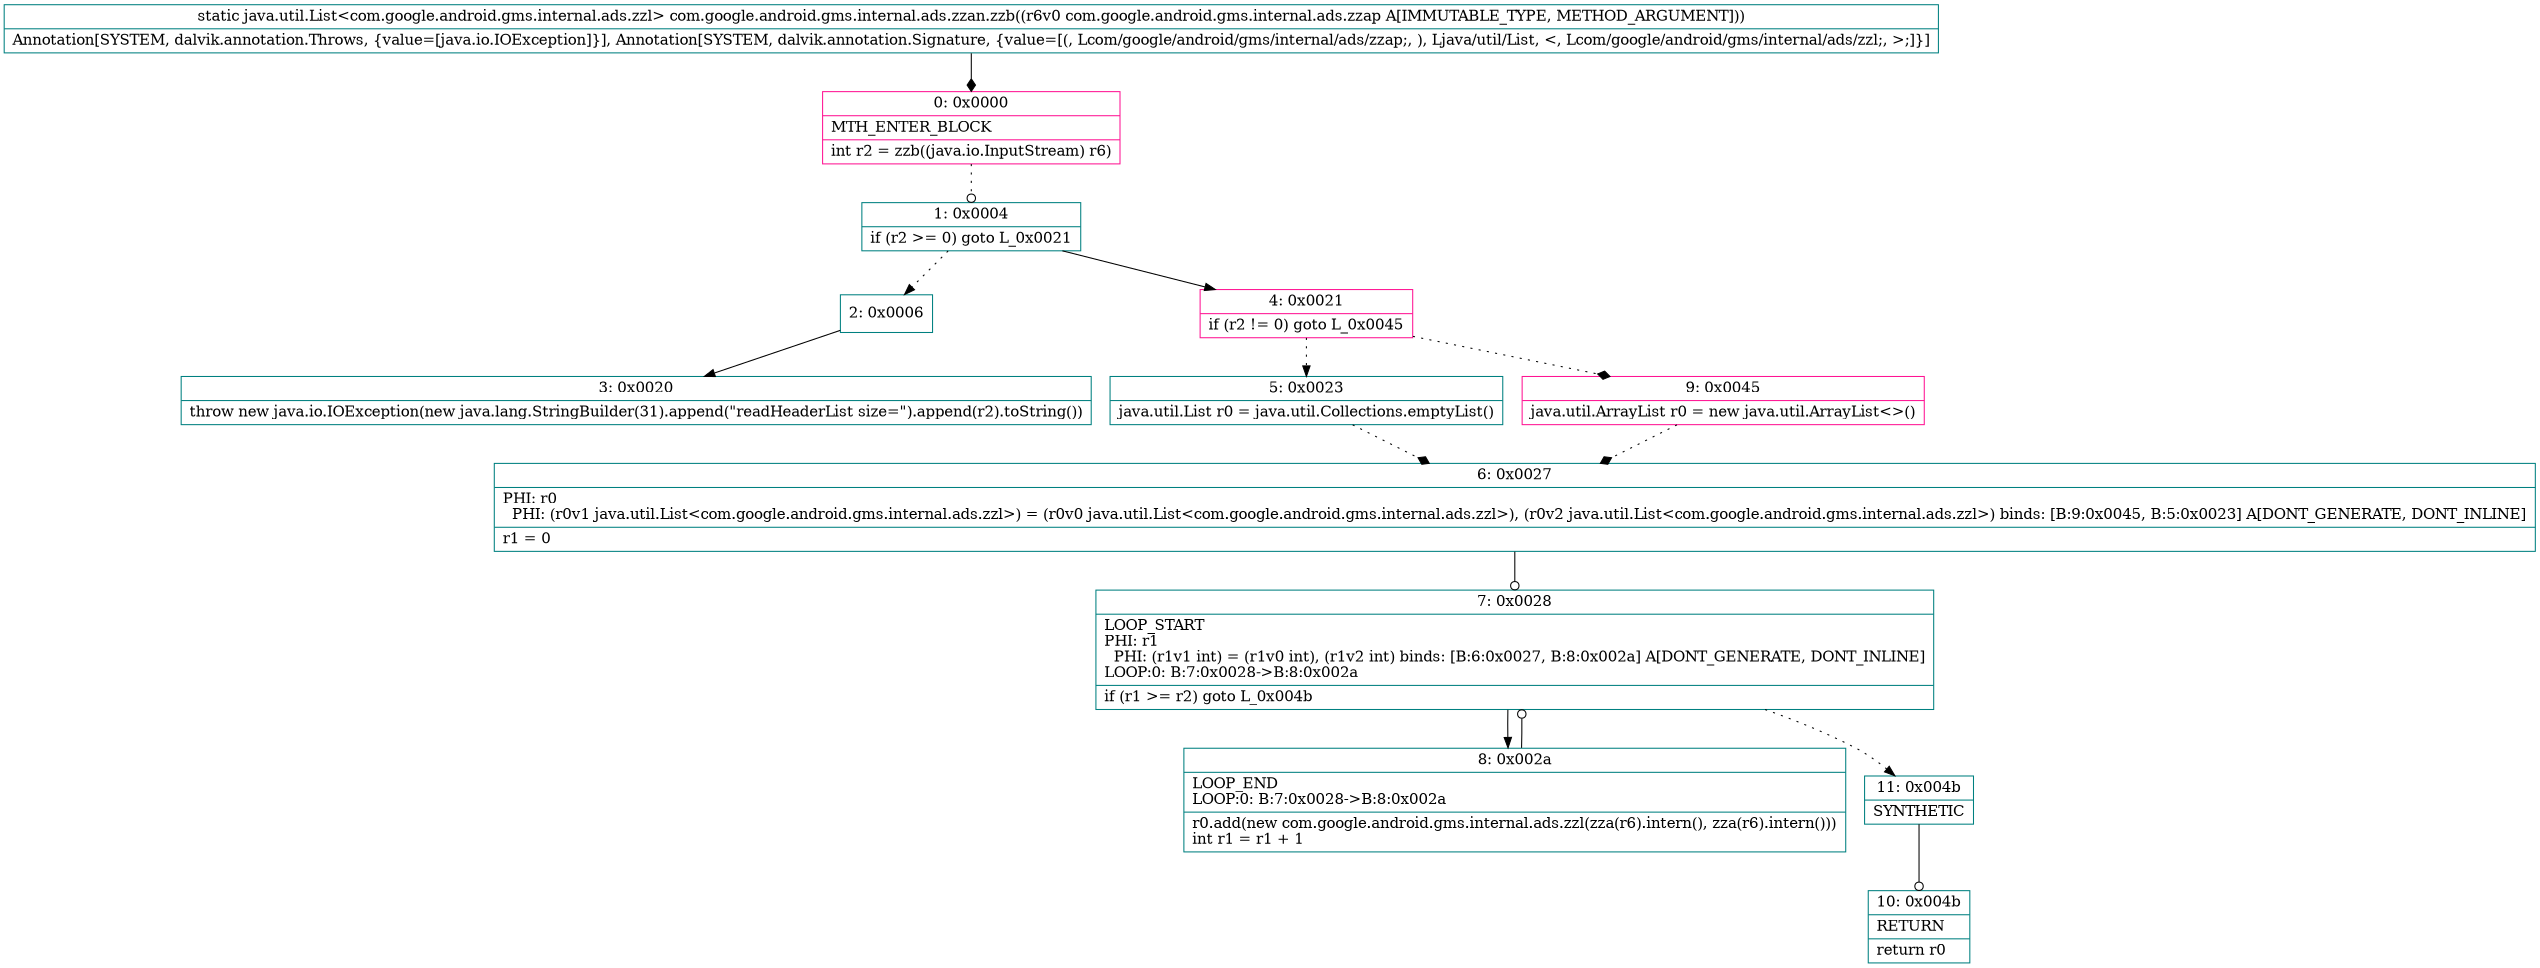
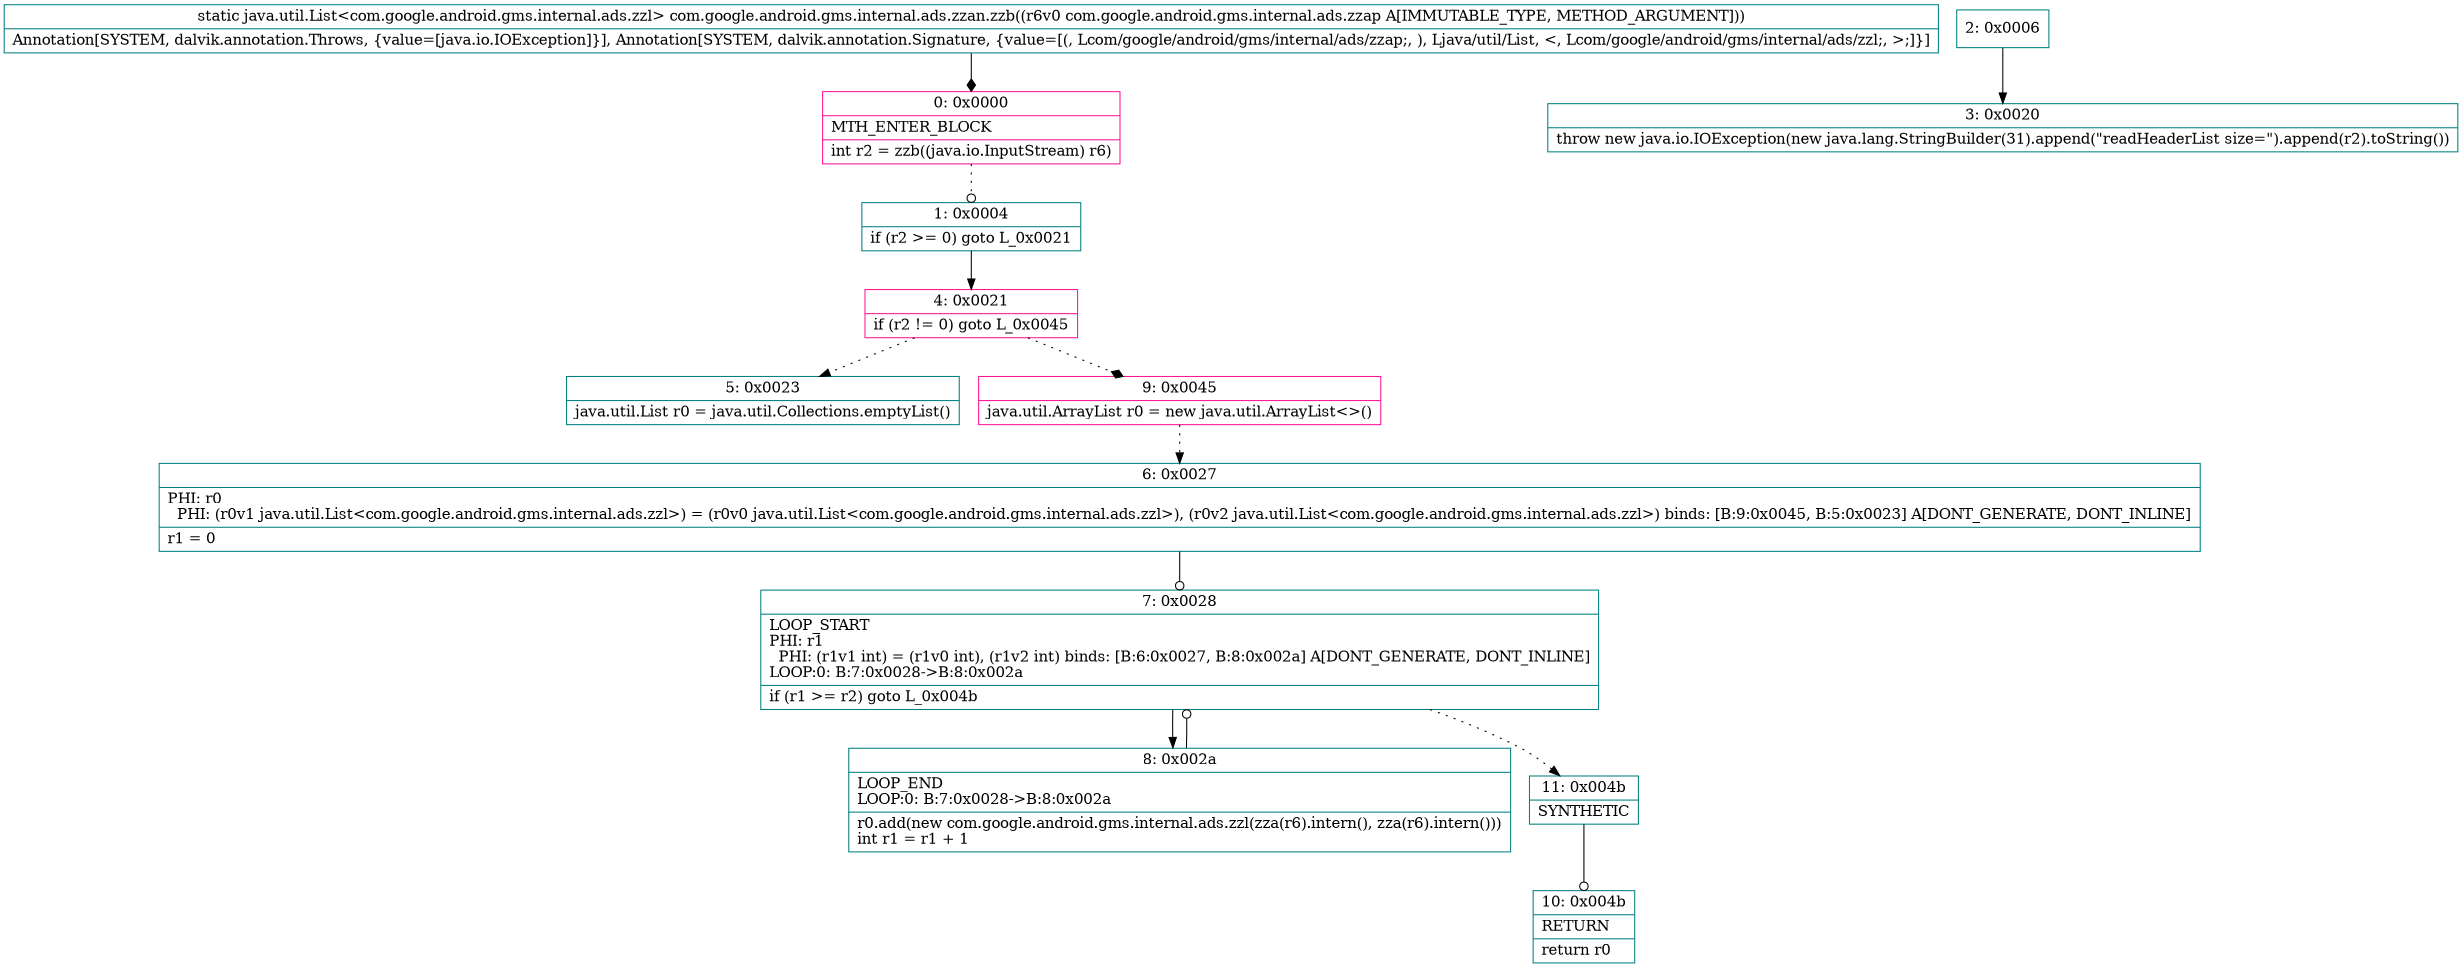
edge "1: 0x0004" -> "2: 0x0006": removed
edge "5: 0x0023" -> "6: 0x0027": removed
edge "9: 0x0045" -> "6: 0x0027": arrowhead diamond -> normal
